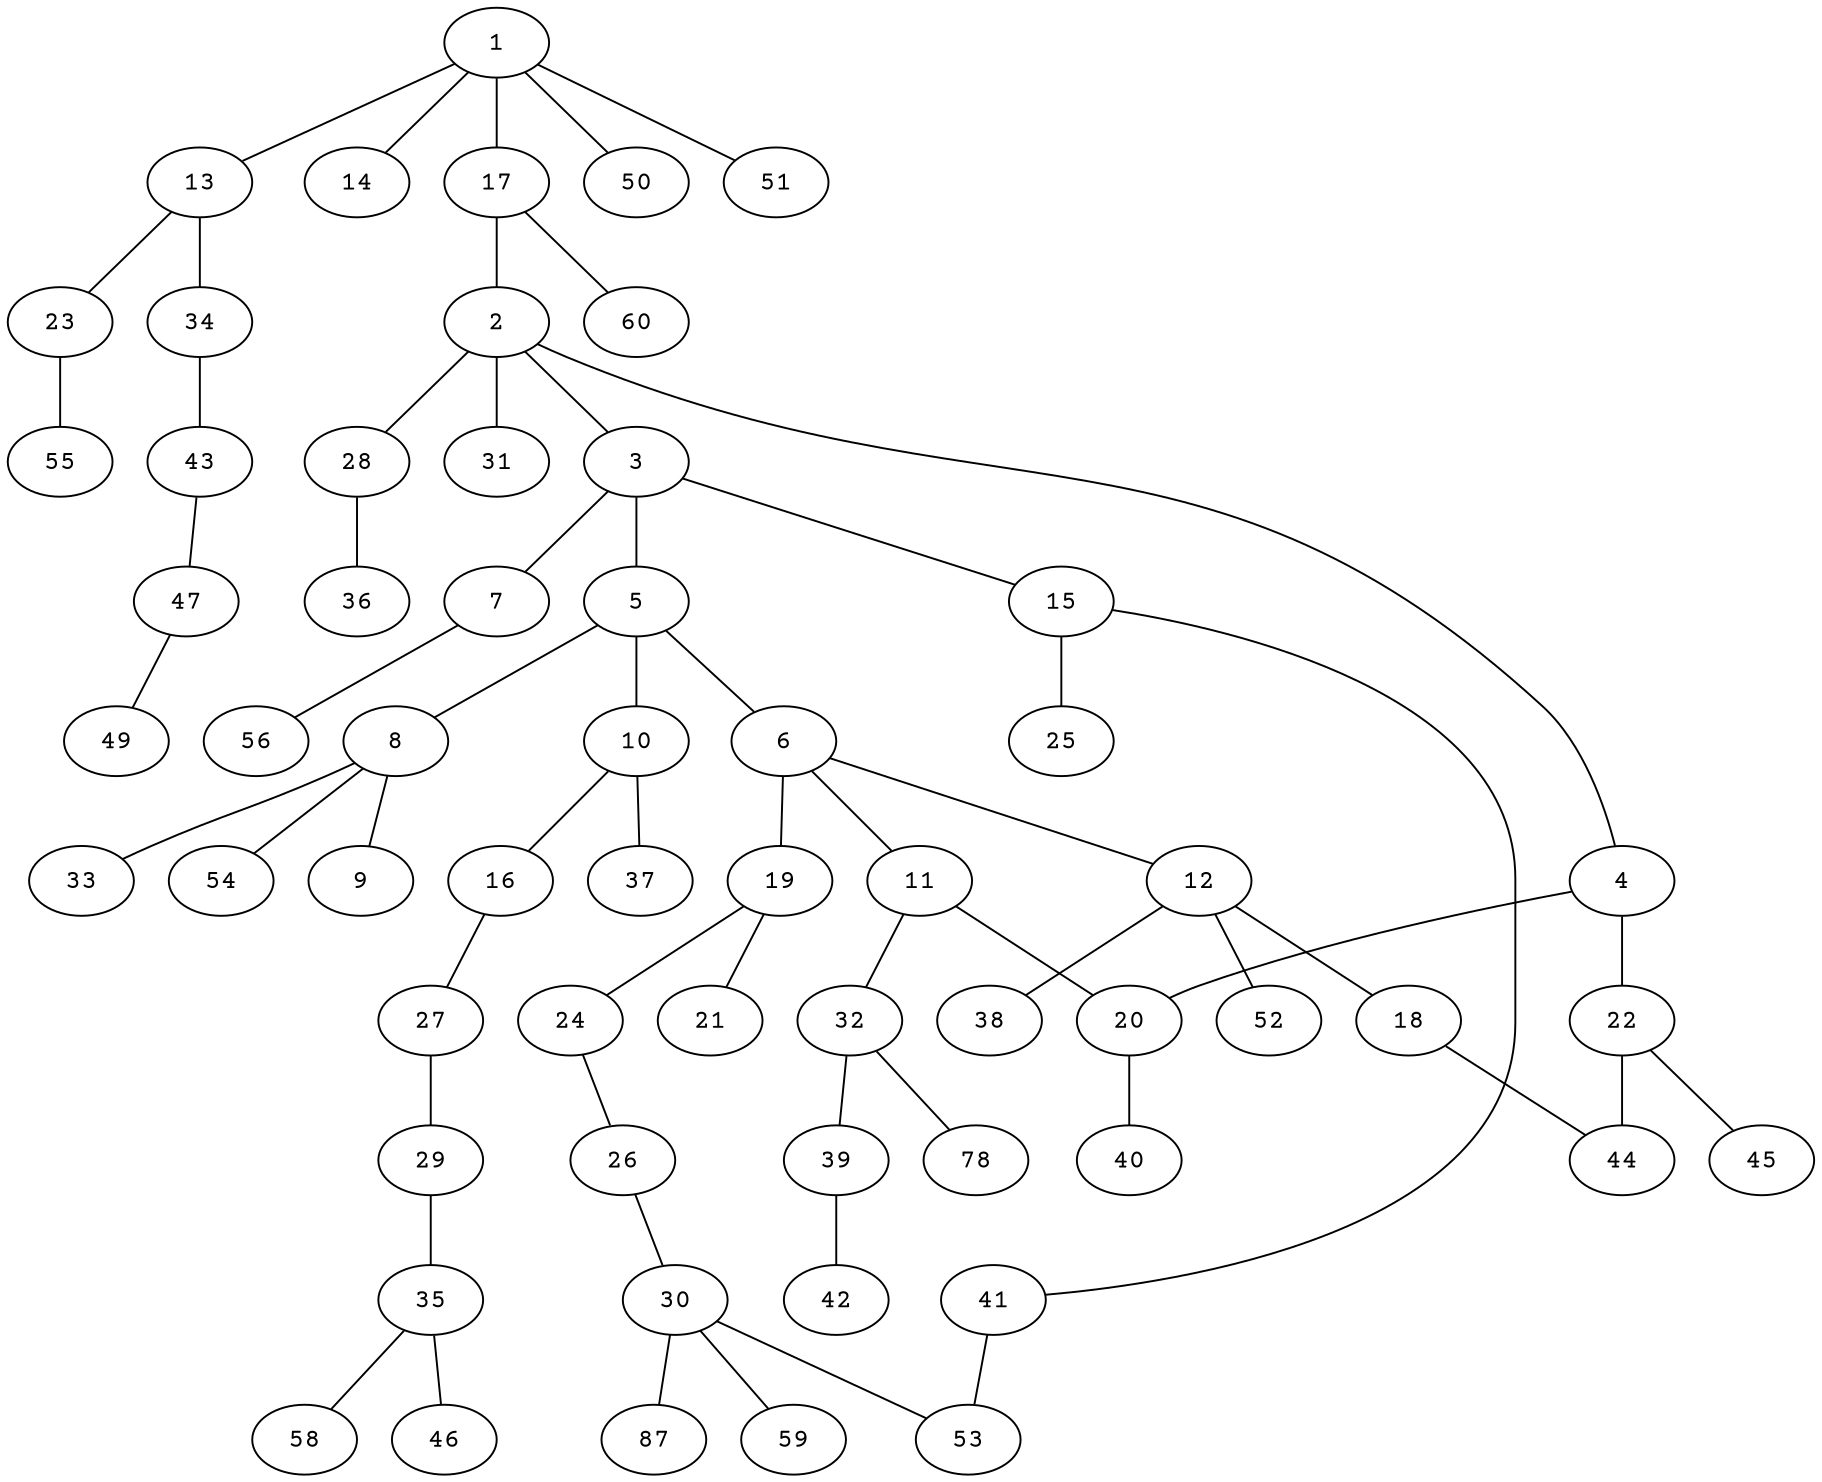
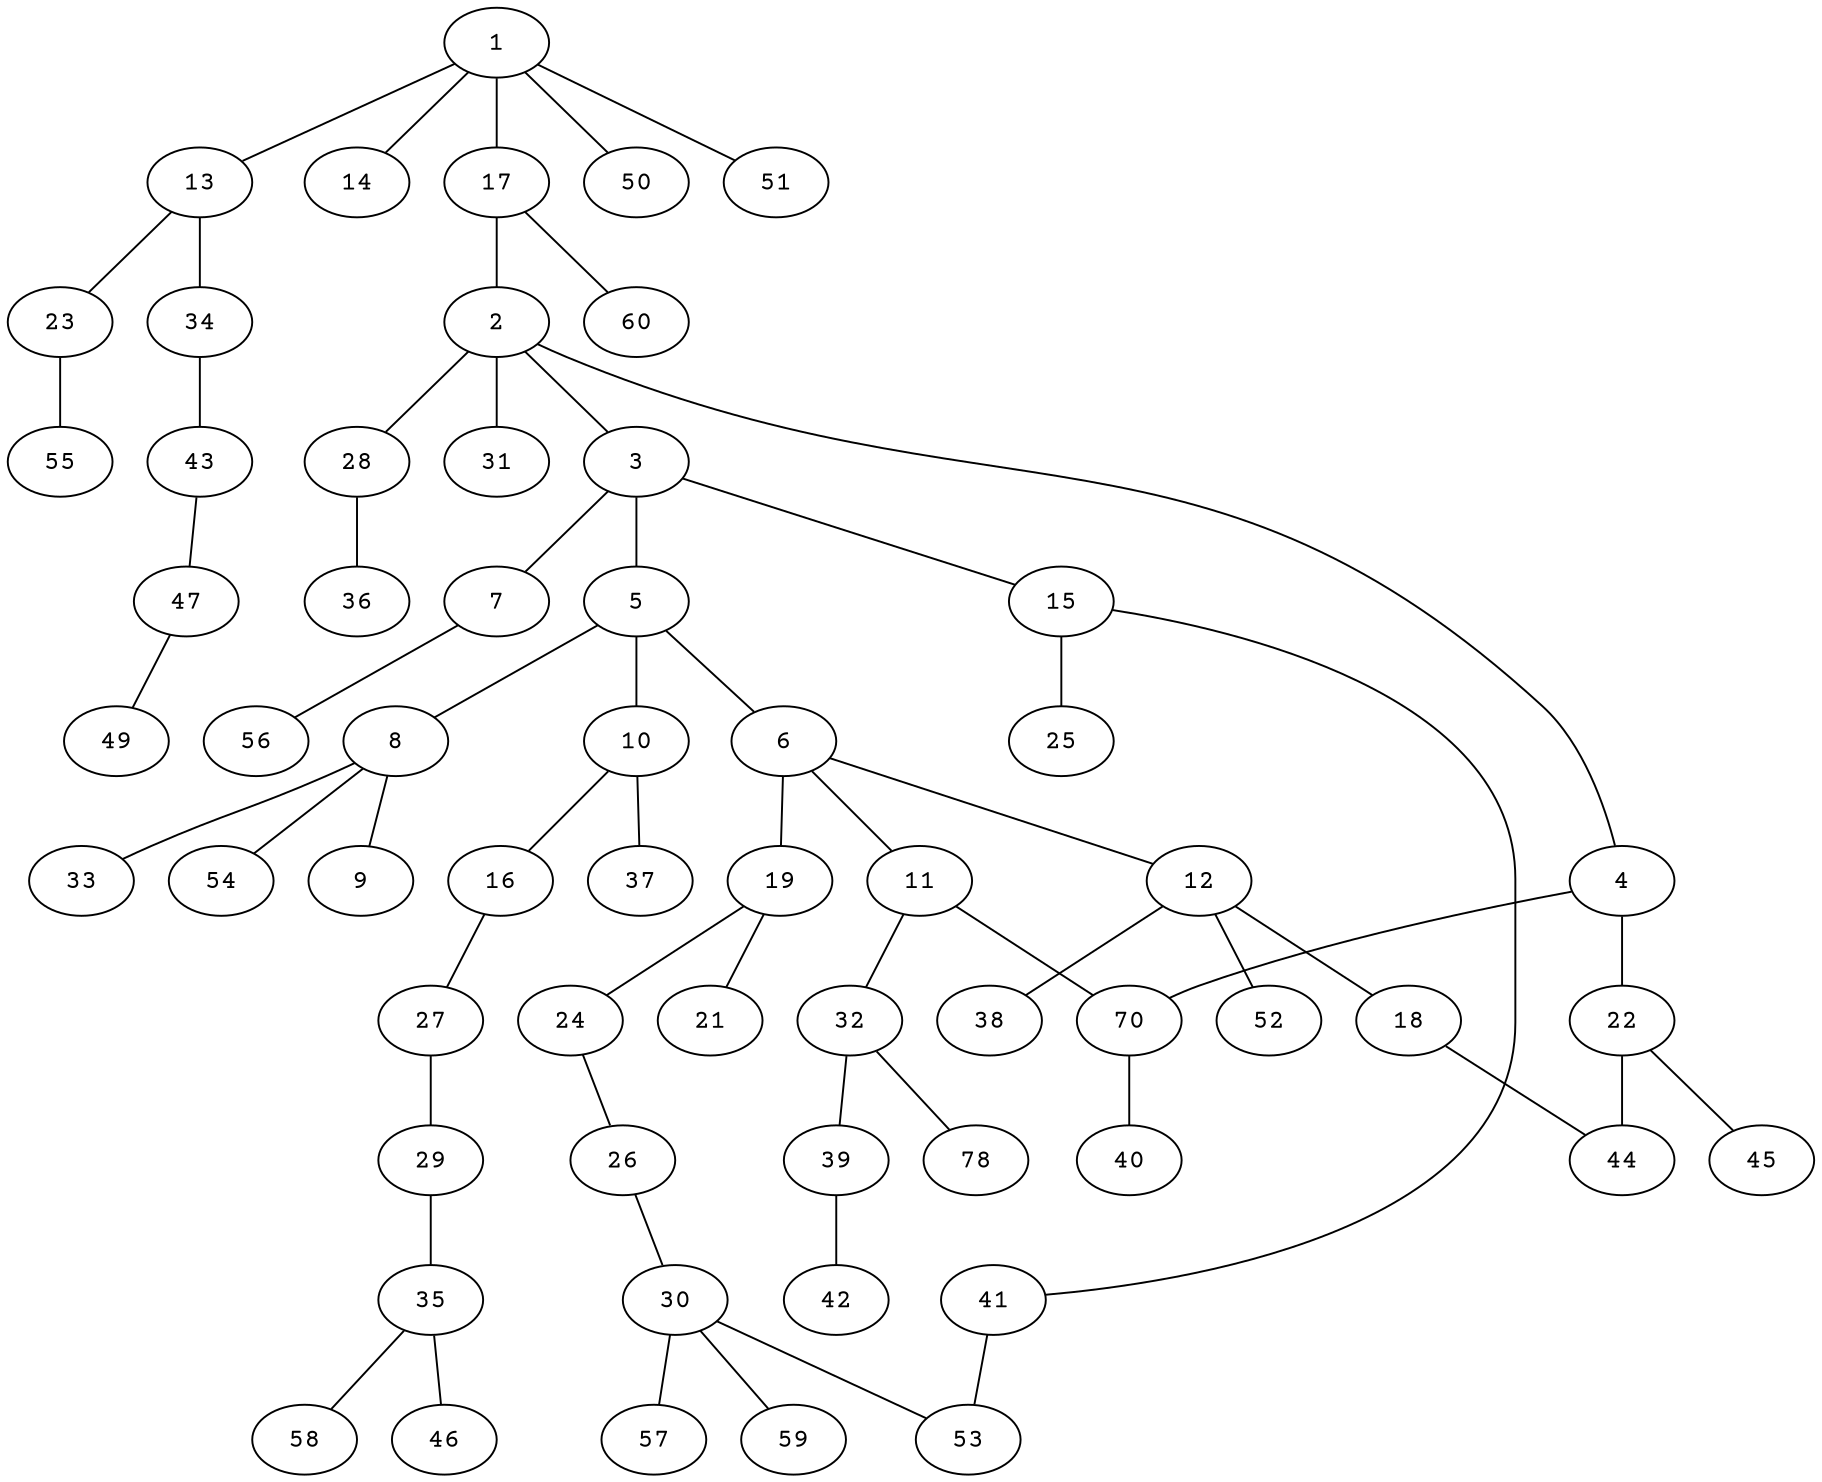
node "20": label "20" -> "70"
node "87": label "87" -> "57"
